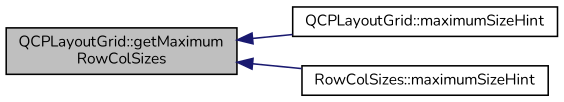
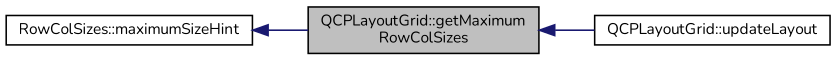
node "QCPLayoutGrid::maximumSizeHint": label "QCPLayoutGrid::maximumSizeHint" -> "QCPLayoutGrid::updateLayout"
edge "RowColSizes::maximumSizeHint" -> "QCPLayoutGrid::getMaximum RowColSizes": reversed
